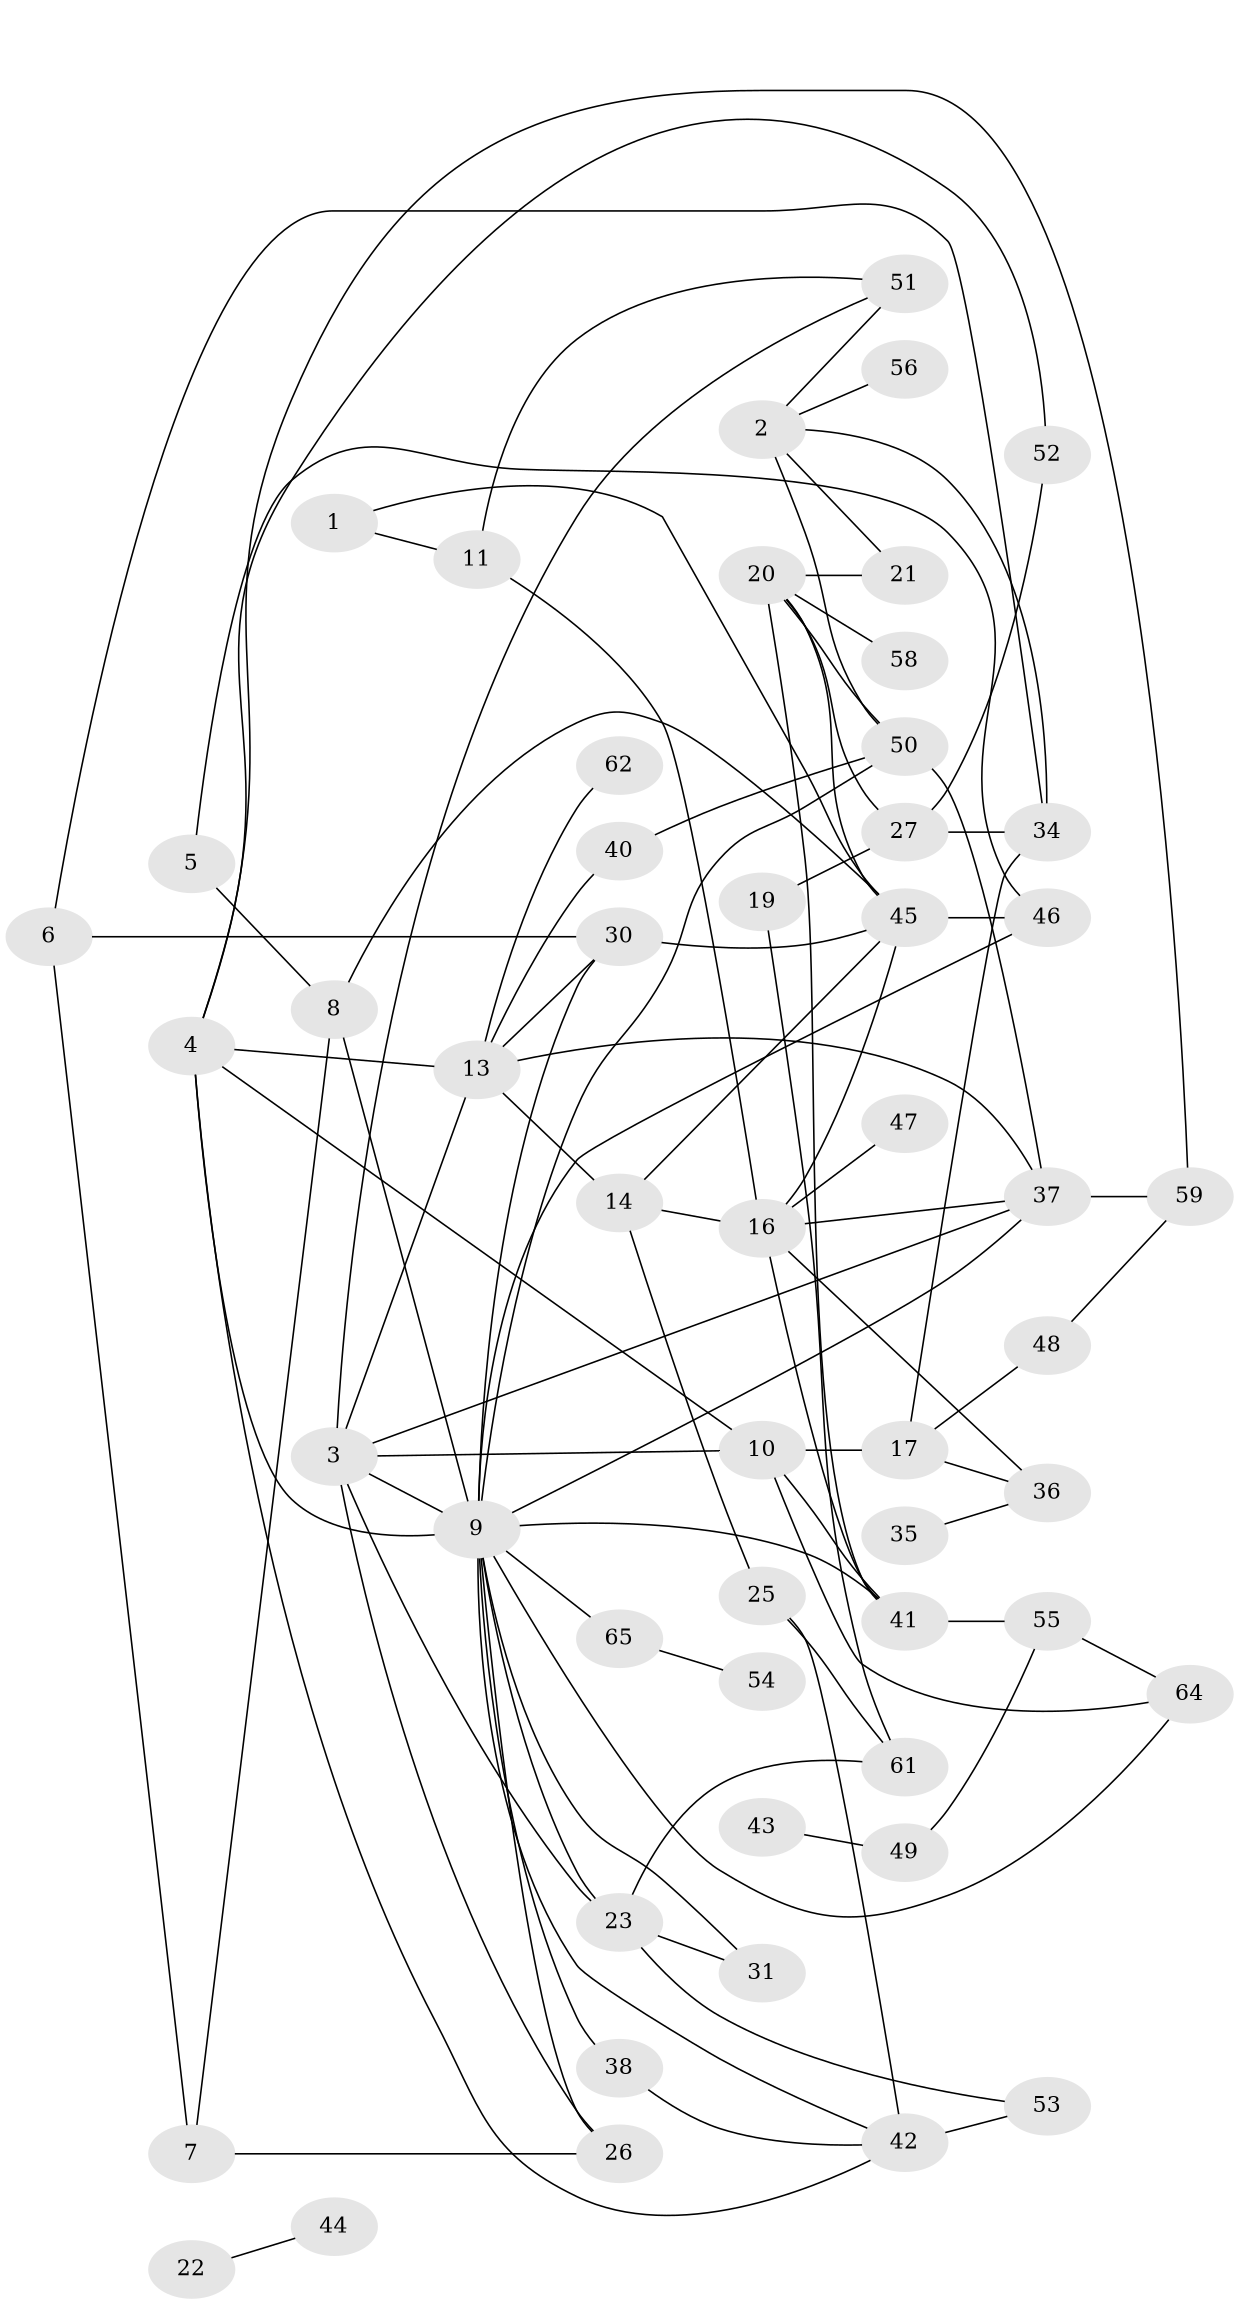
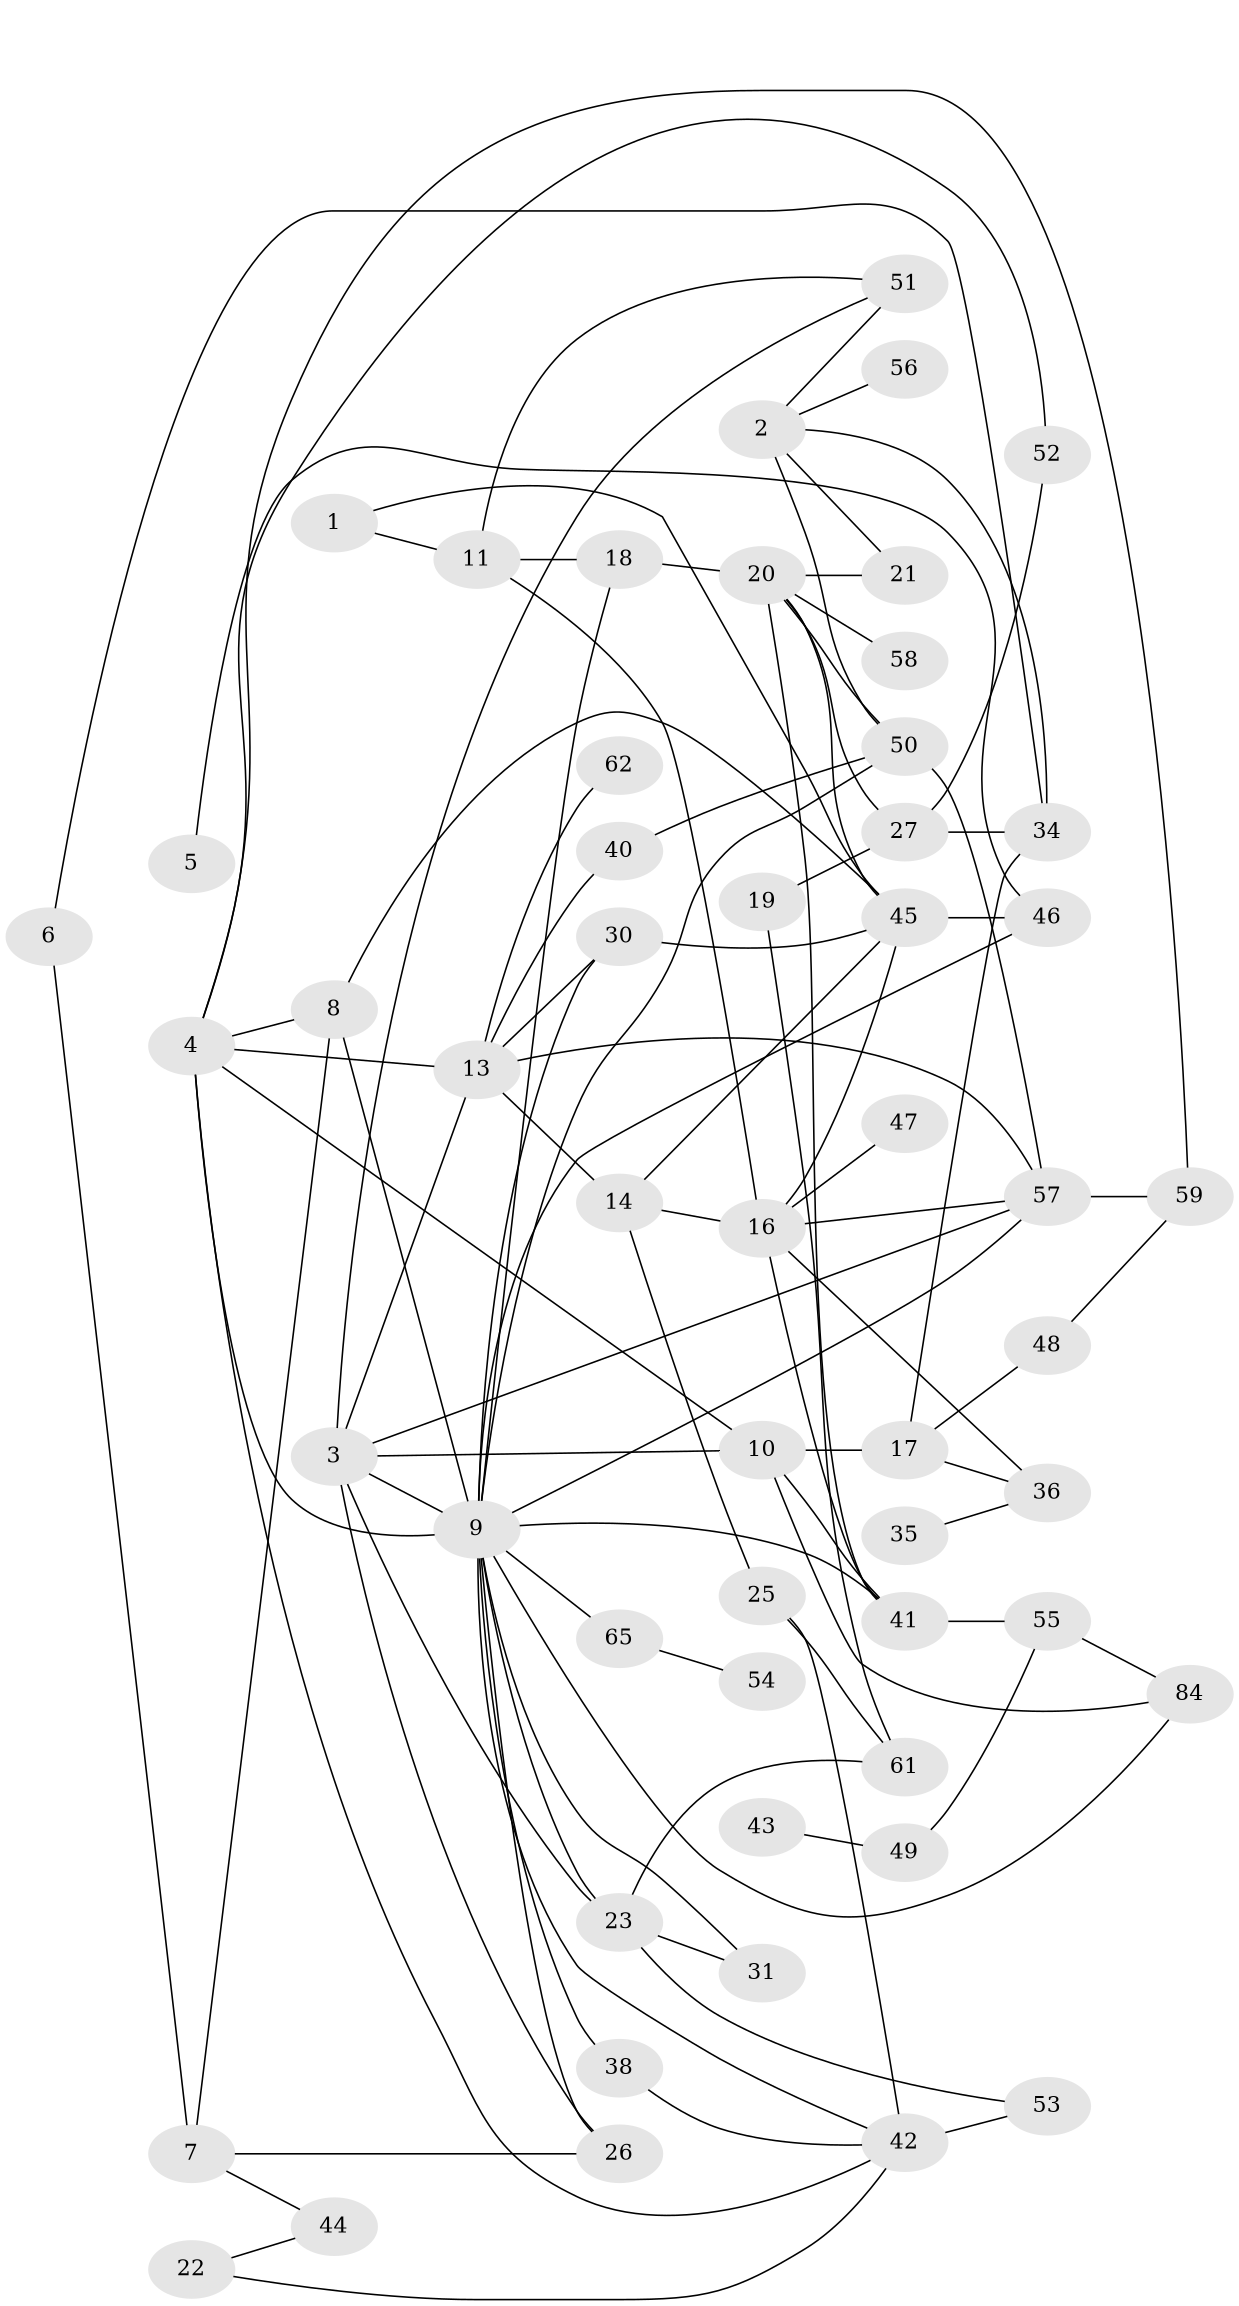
node "18": added
edge "5" -- "8": now "4" -- "8"
edge "6" -- "30": removed
node "37": label "37" -> "57"
node "64": label "64" -> "84"
edge "7" -- "44": added
edge "42" -- "22": added
